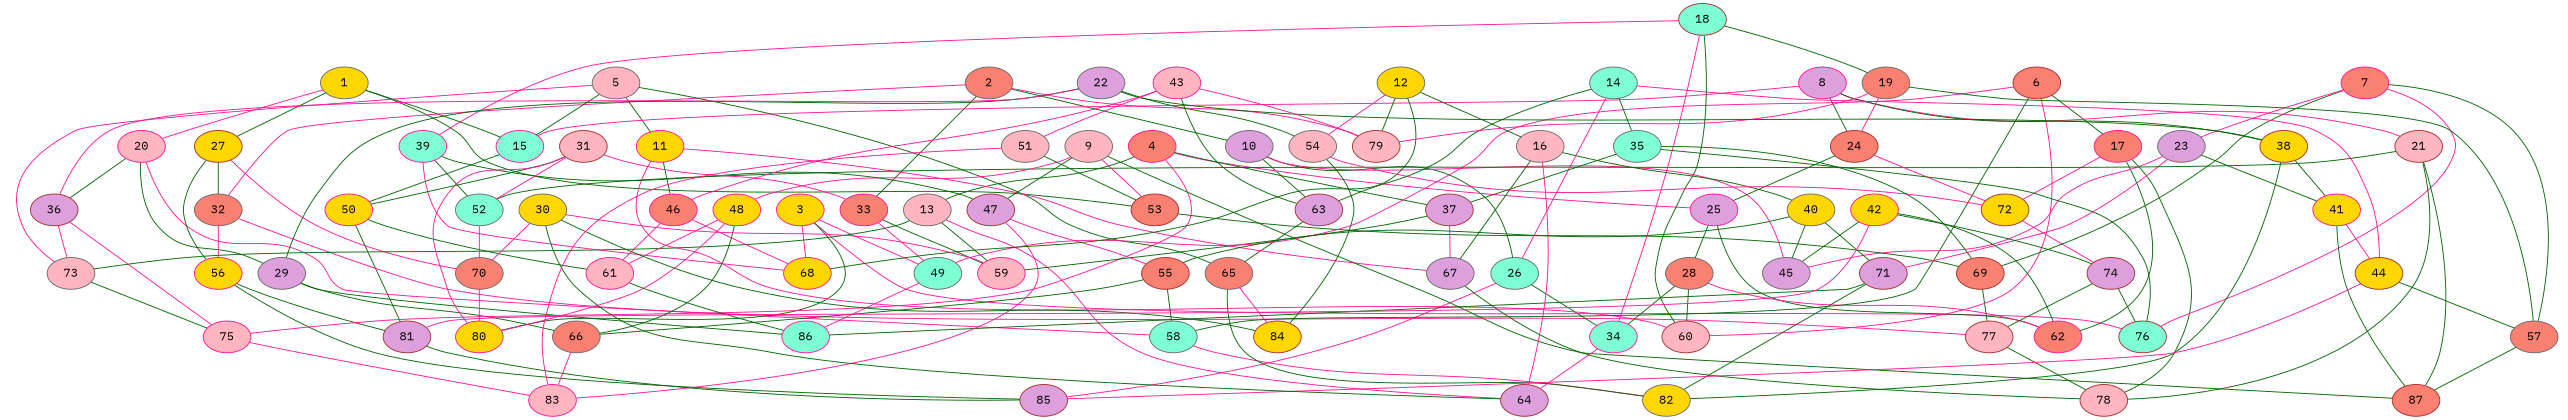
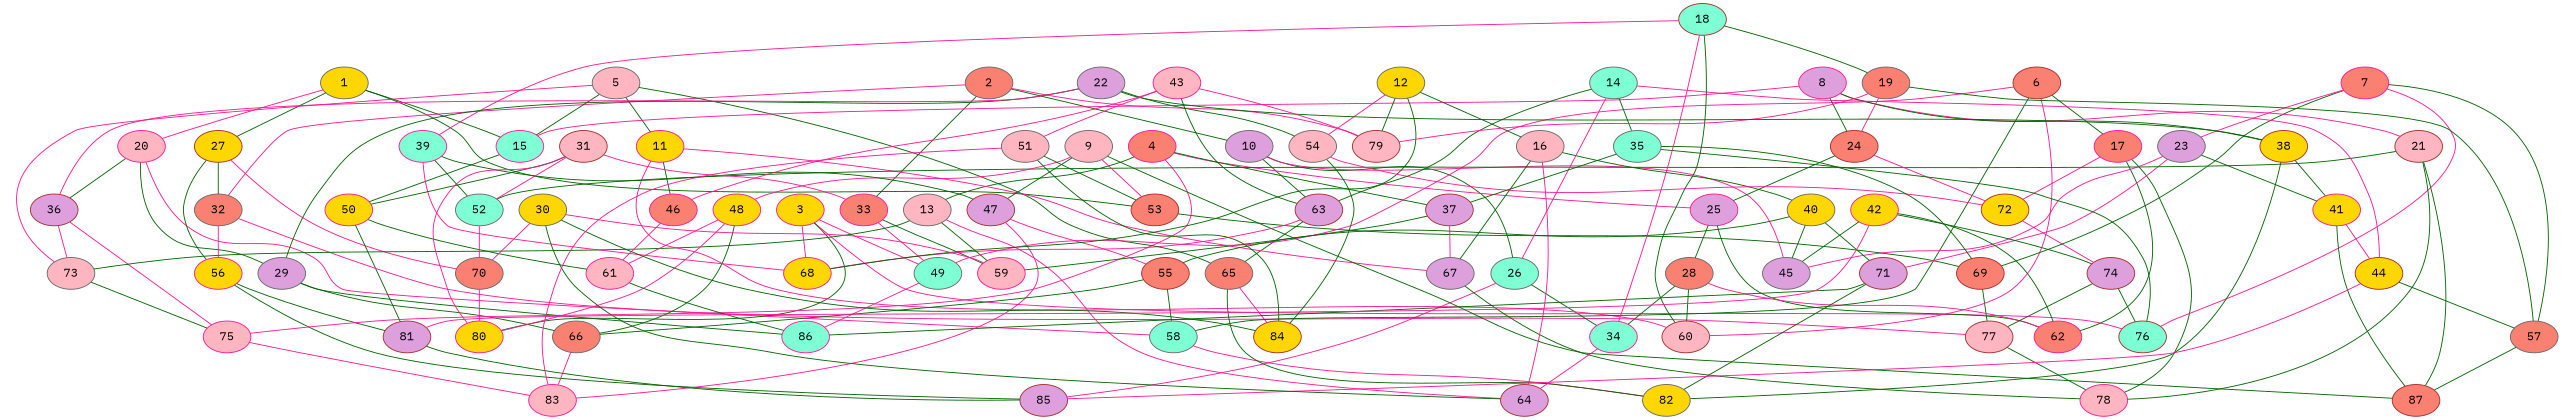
edge "51" -- "84": added
edge "46" -- "68": now "63" -- "68"
node "78": color brown -> deeppink
